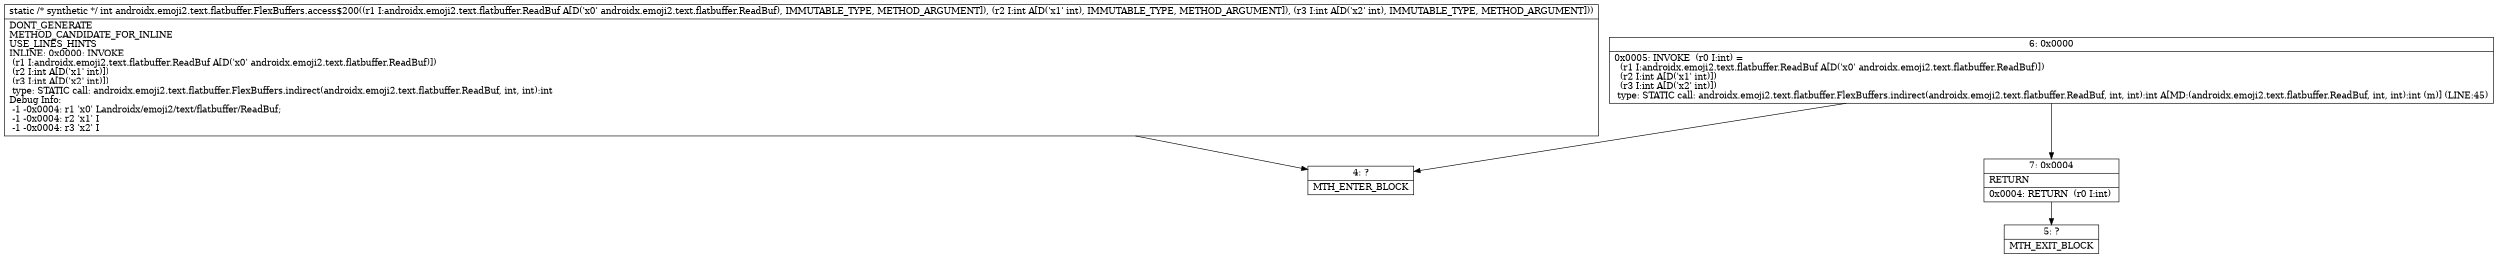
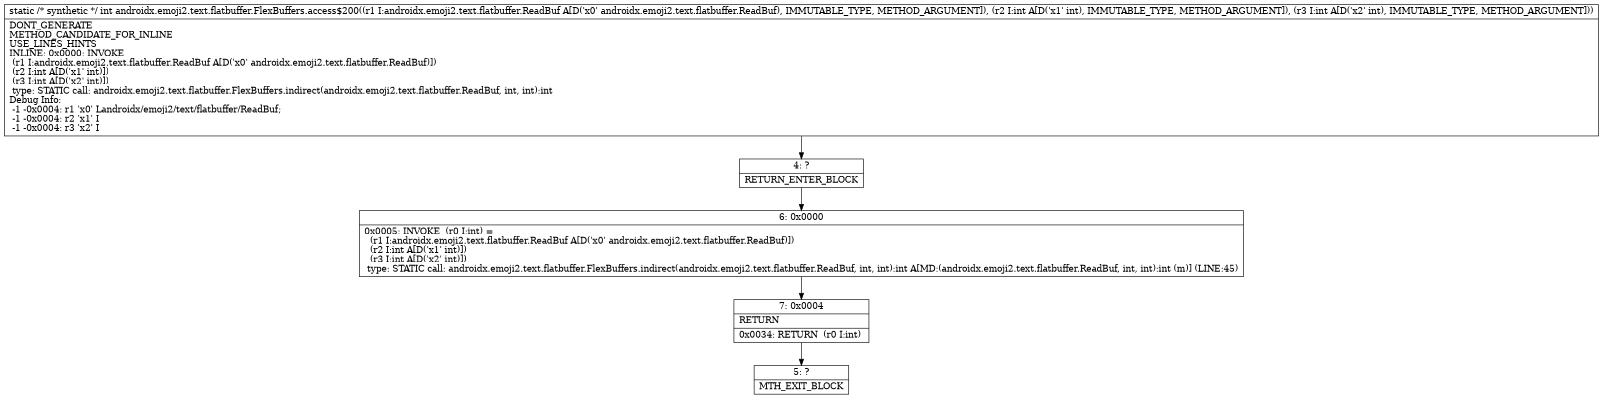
edge "6: 0x0000" -> "4: ?": reversed
node "4: ?": text "MTH_ENTER_BLOCK" -> "RETURN_ENTER_BLOCK"
node "7: 0x0004": text "0x0004: RETURN  (r0 I:int)" -> "0x0034: RETURN  (r0 I:int)"
